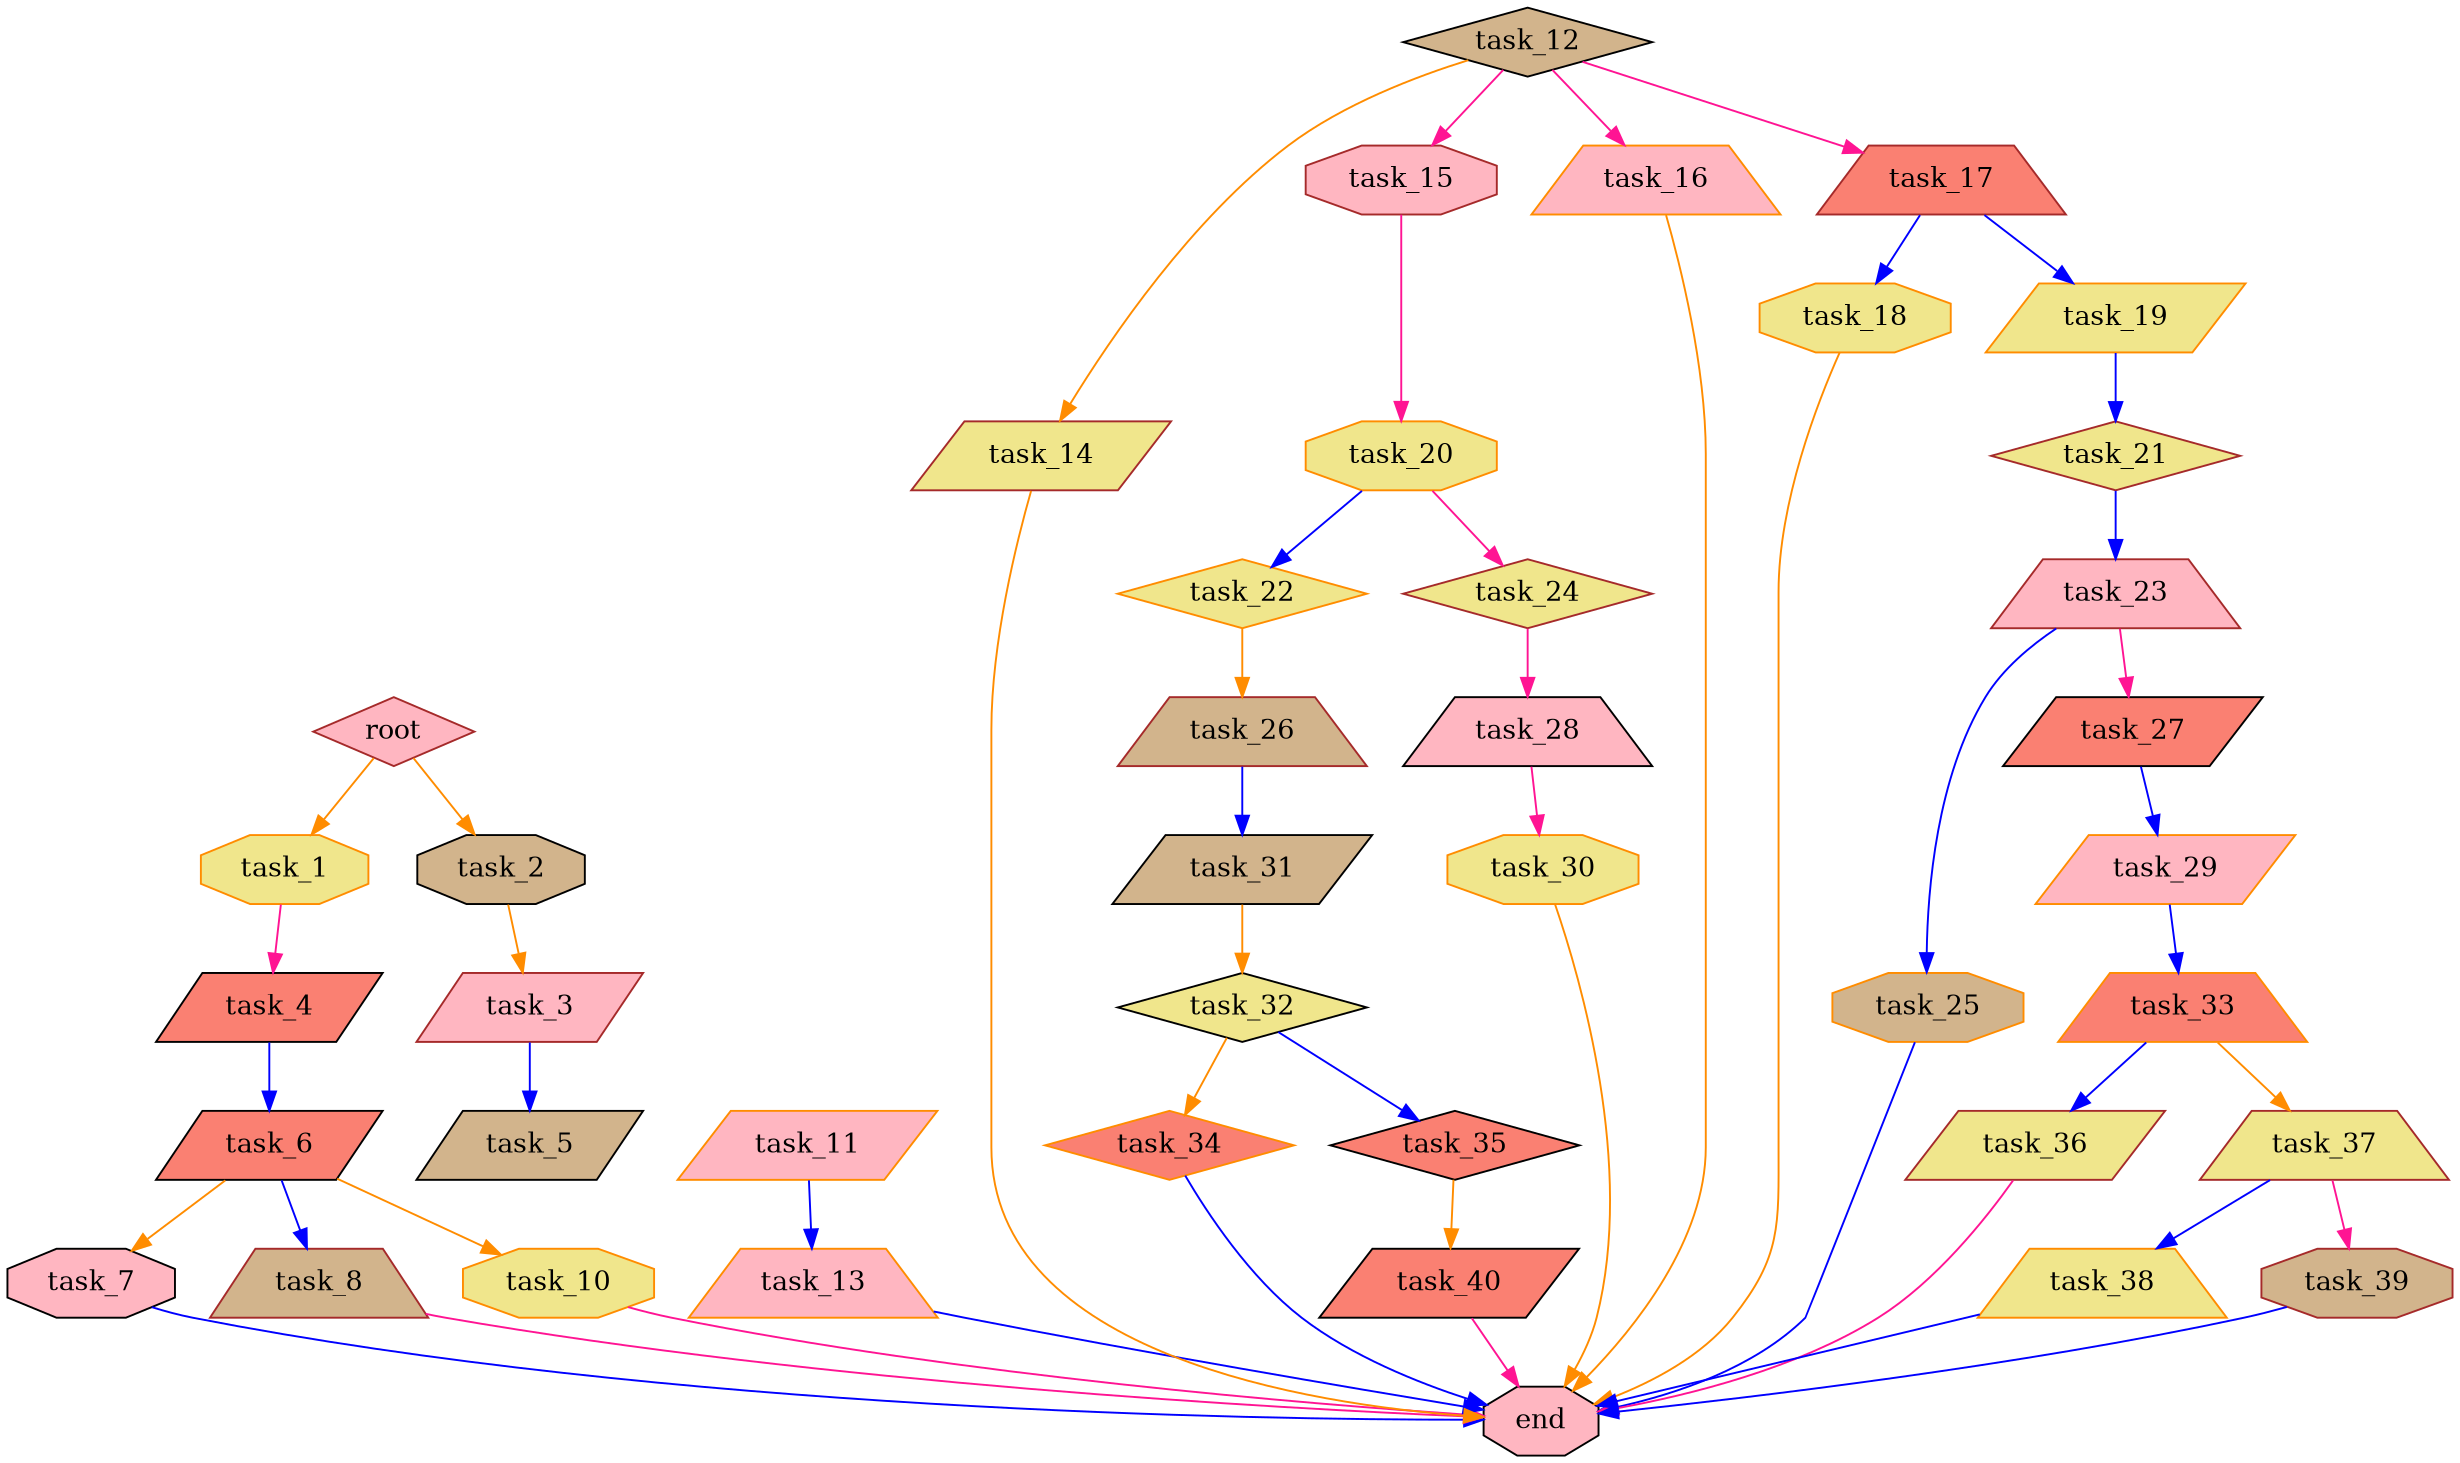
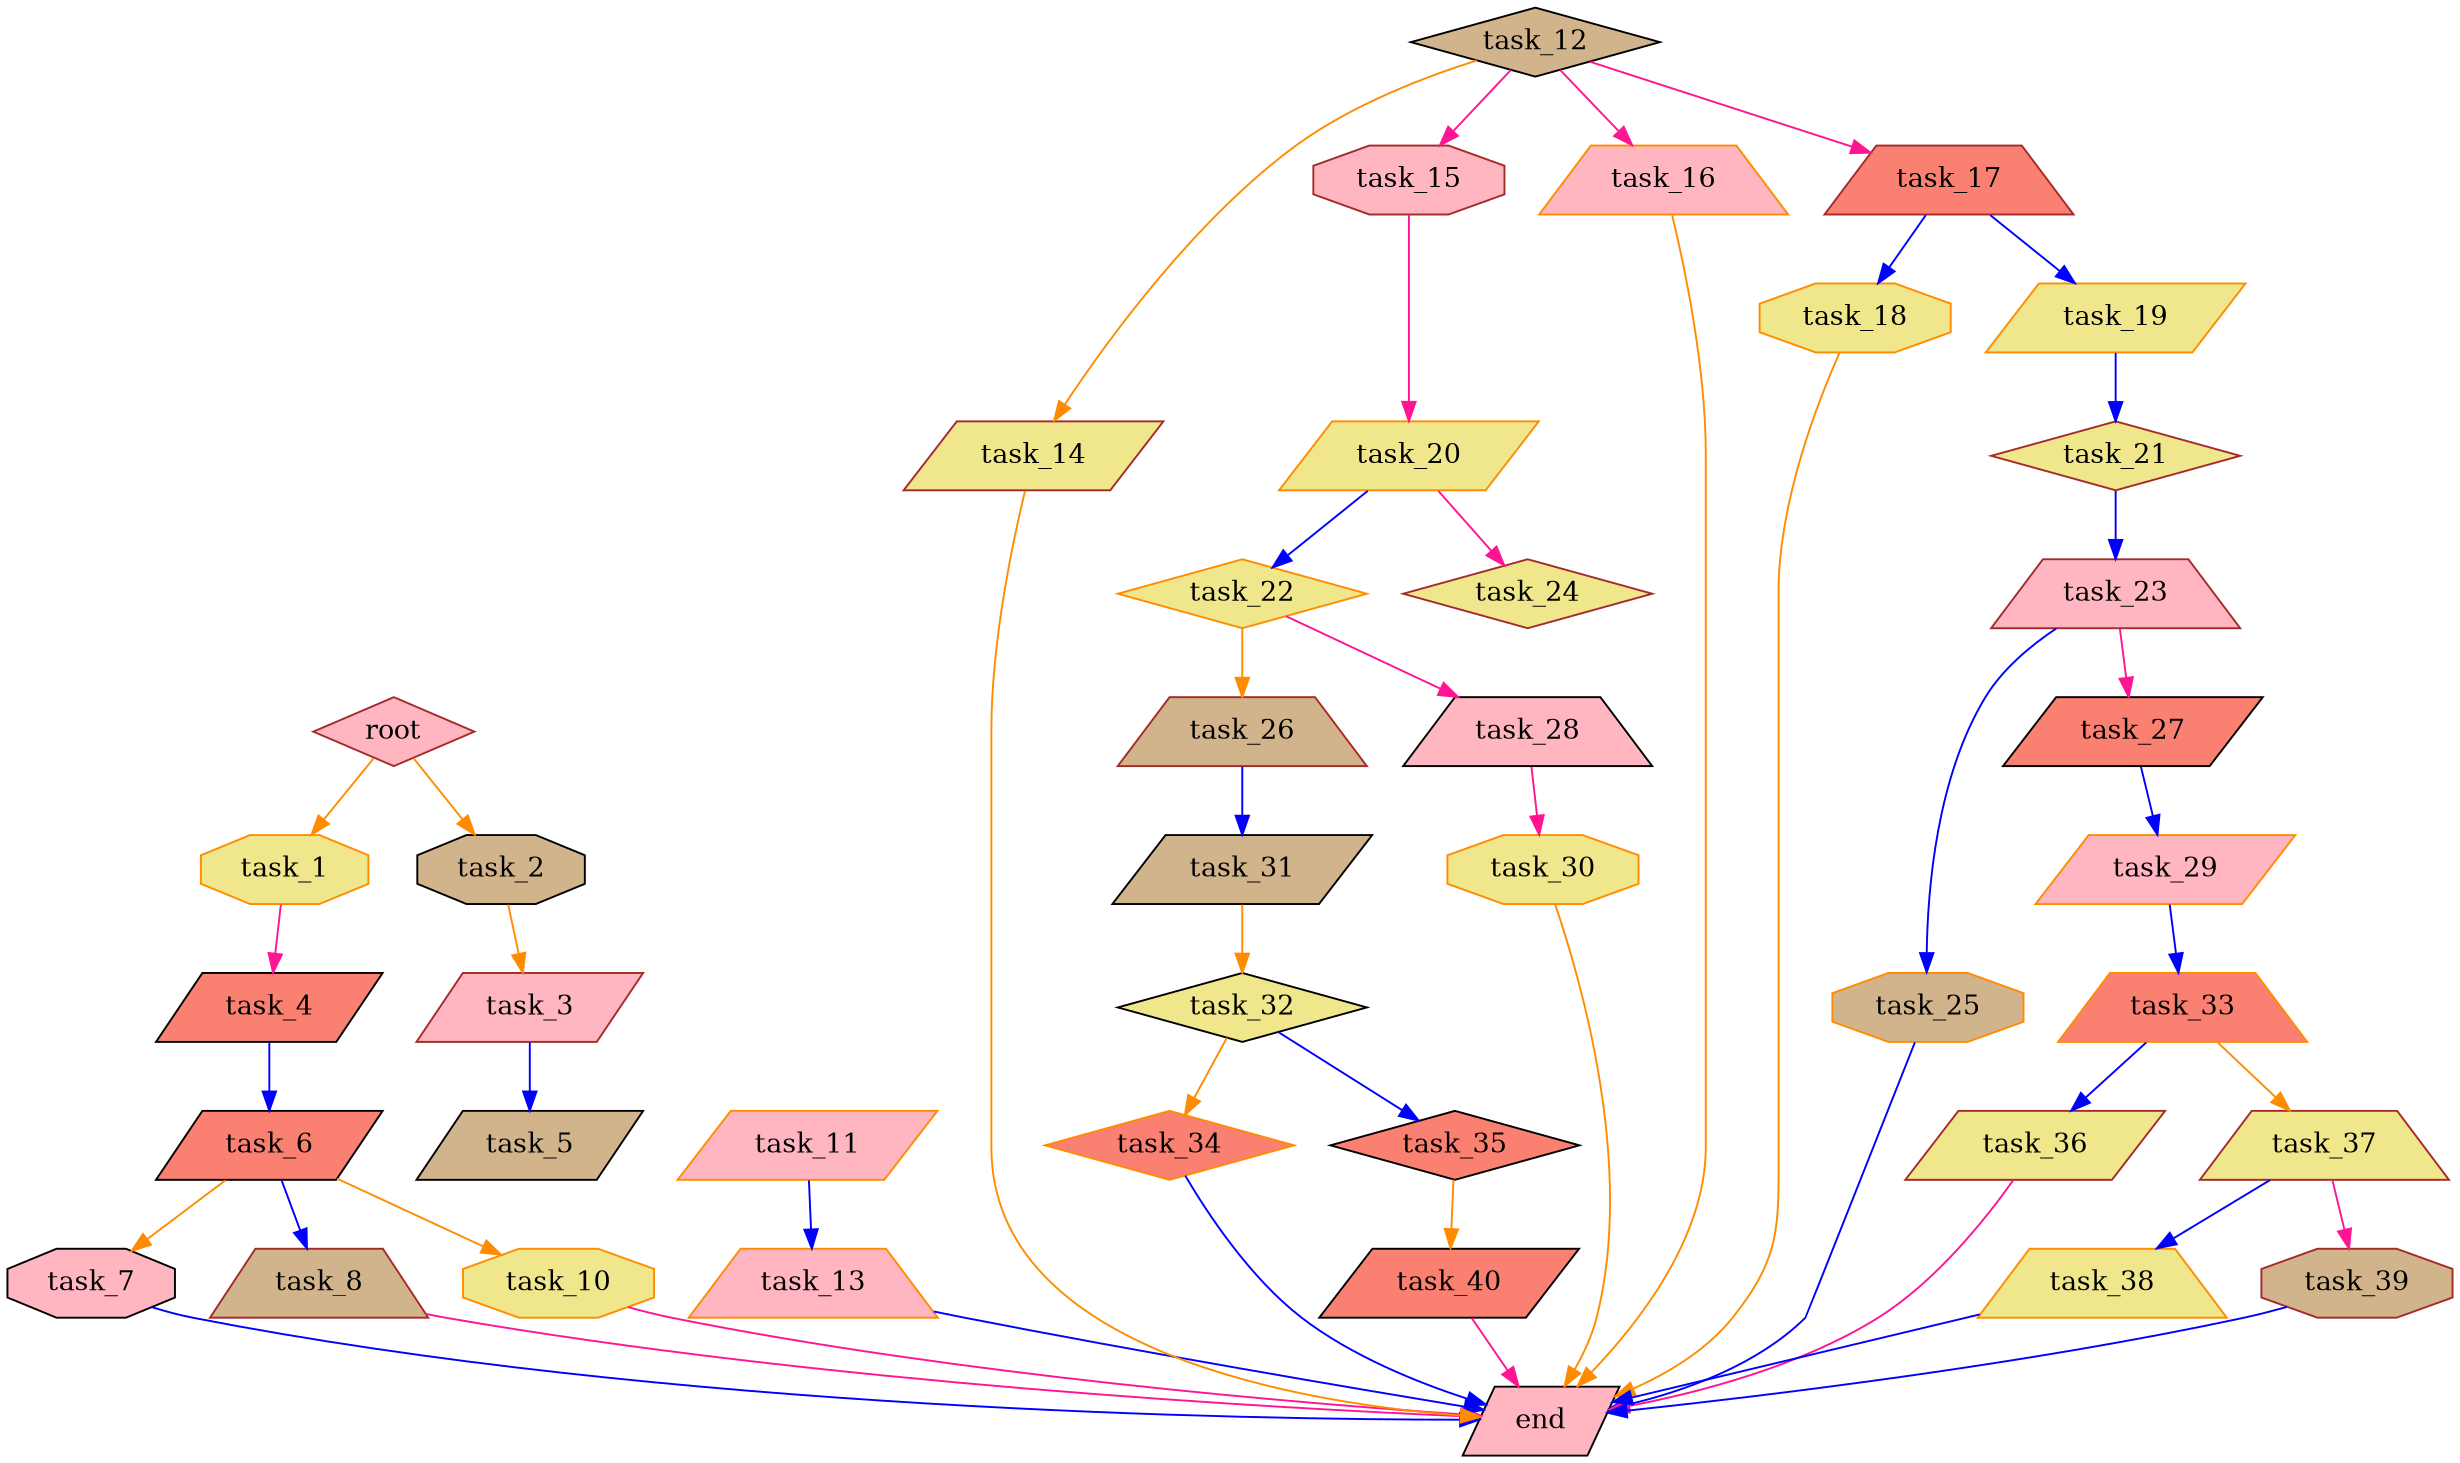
node "task_20": shape octagon -> parallelogram
edge "task_24" -> "task_28": now "task_22" -> "task_28"
node "end": shape octagon -> parallelogram
